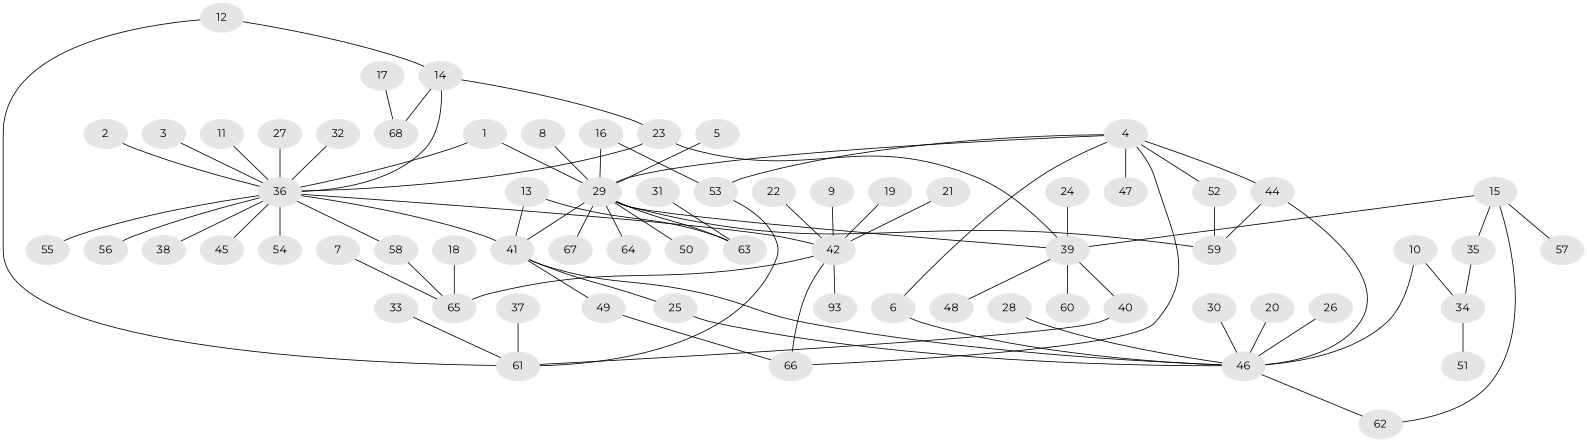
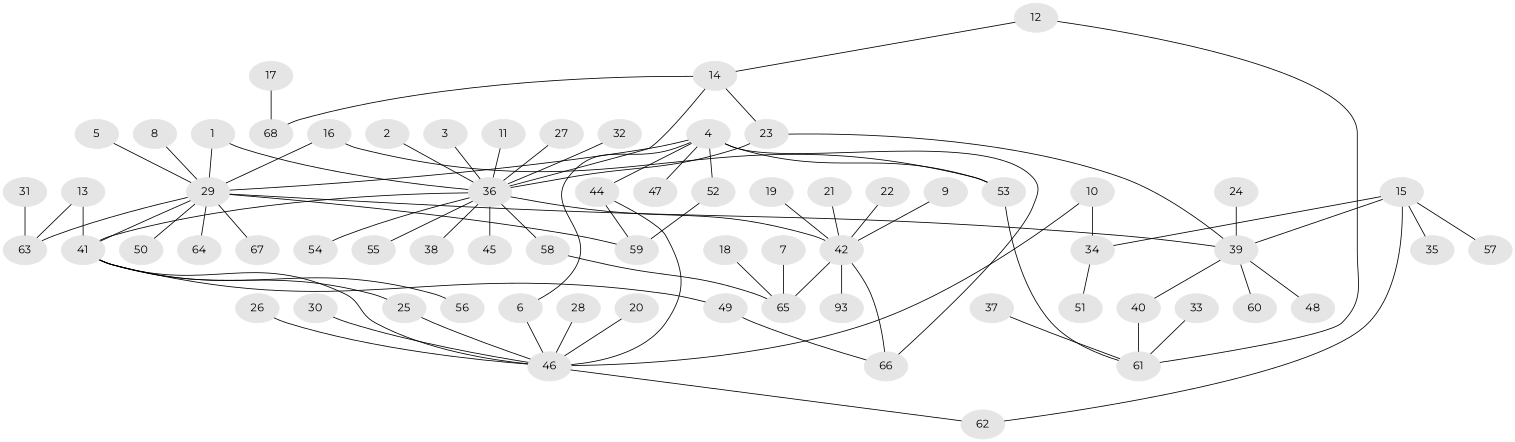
edge "36" -- "56": now "41" -- "56"
edge "35" -- "34": now "15" -- "34"
